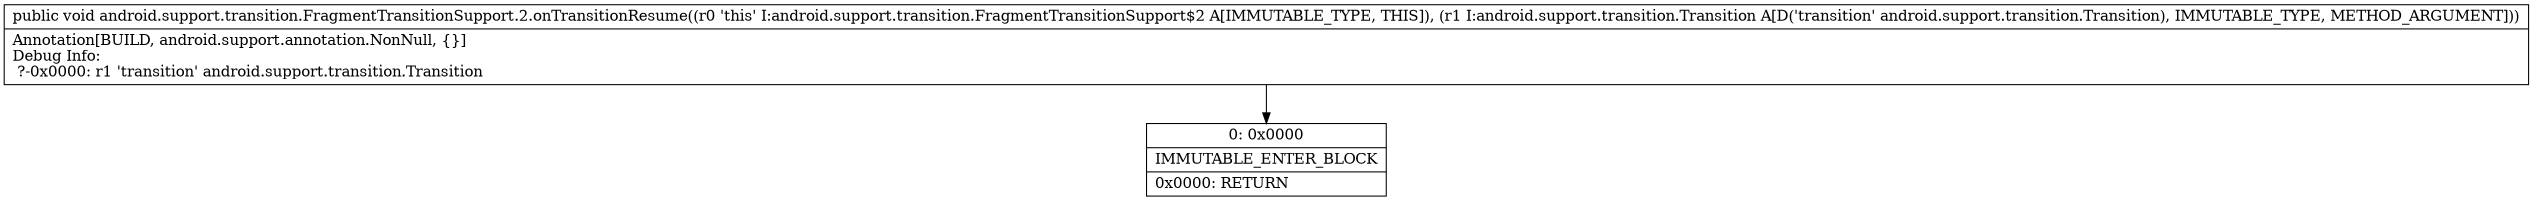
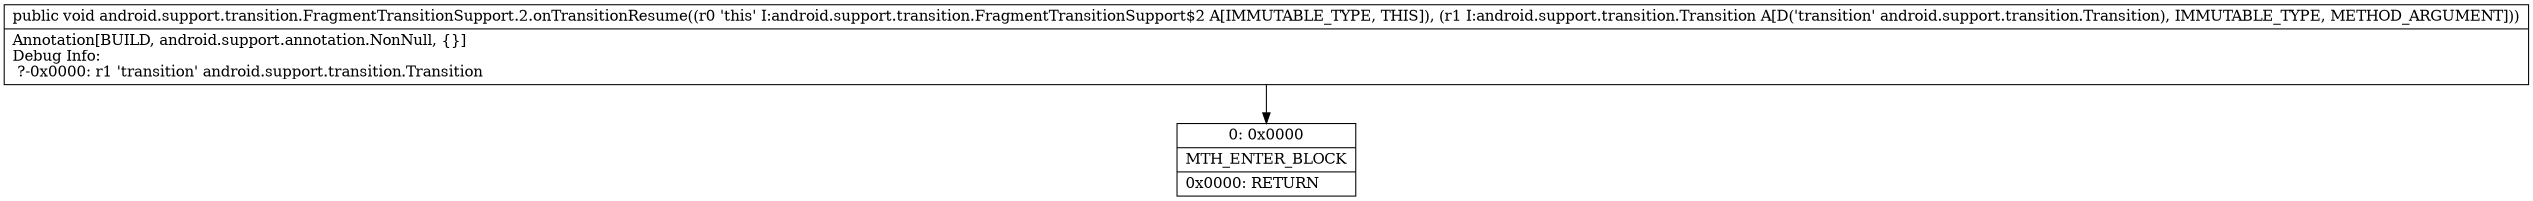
node "0: 0x0000": text "IMMUTABLE_ENTER_BLOCK" -> "MTH_ENTER_BLOCK"
